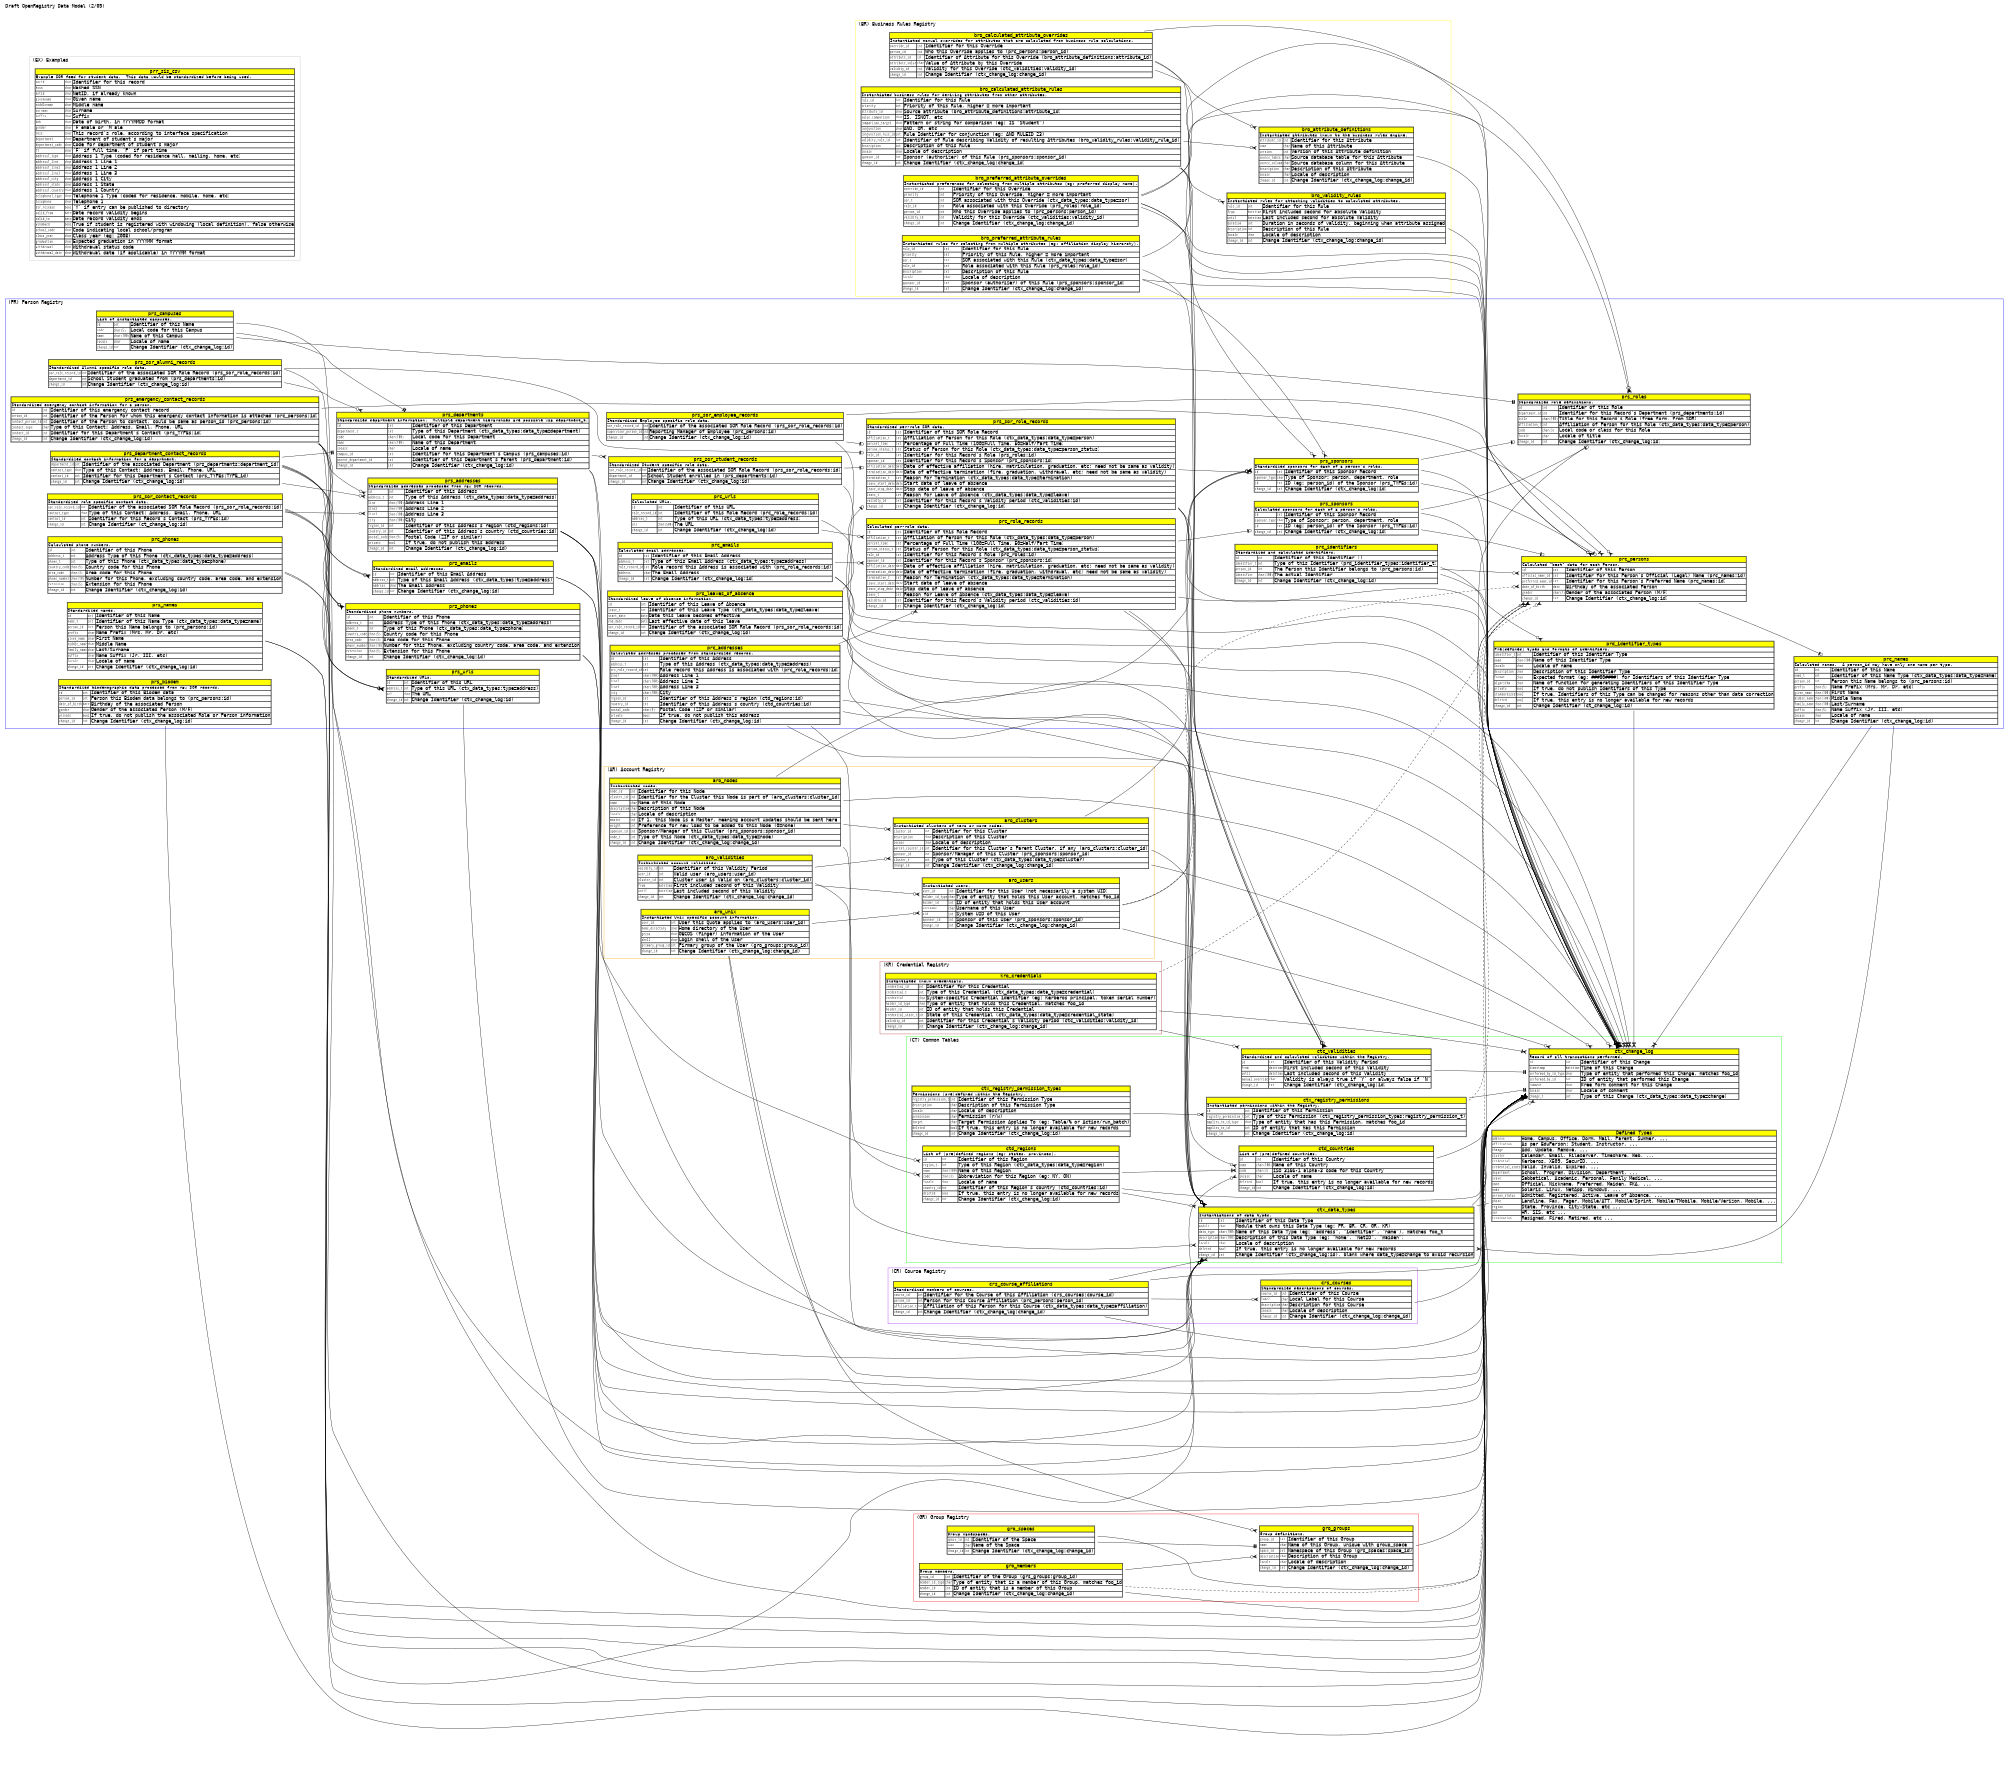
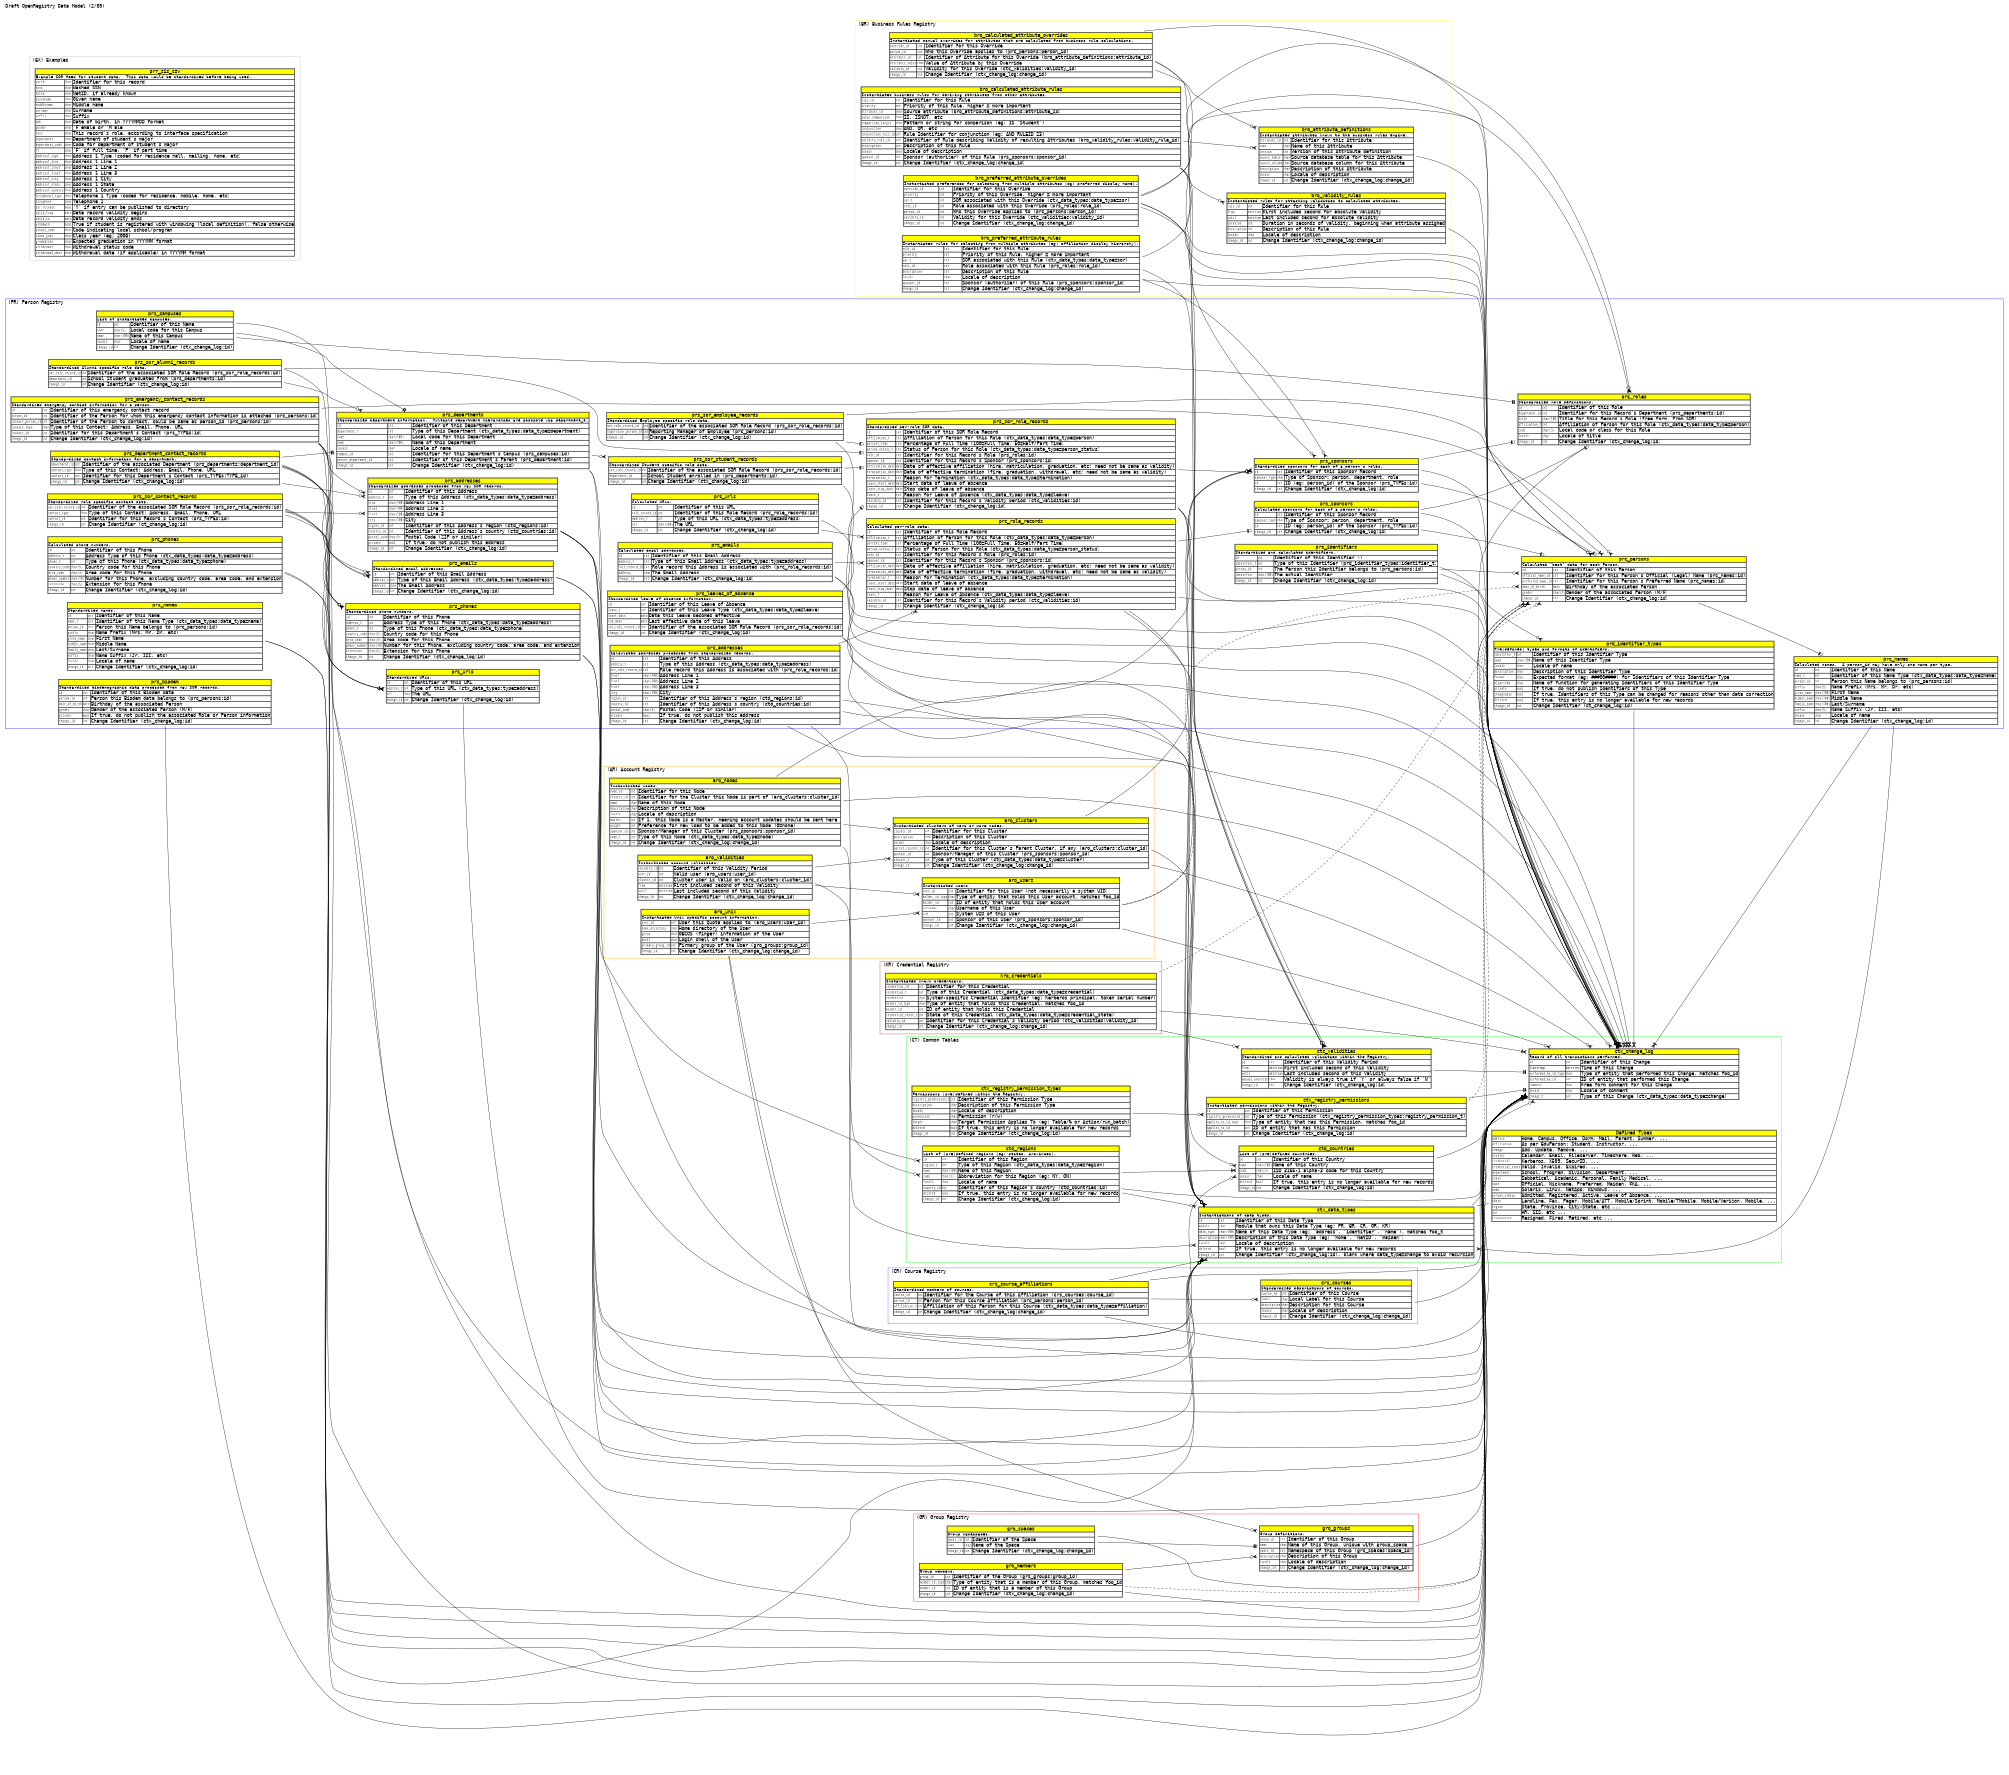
edge "prs_sor_contact_records" -> "prs_emails": added
node "prd_identifier_types": text "standardized" -> "changeable"
